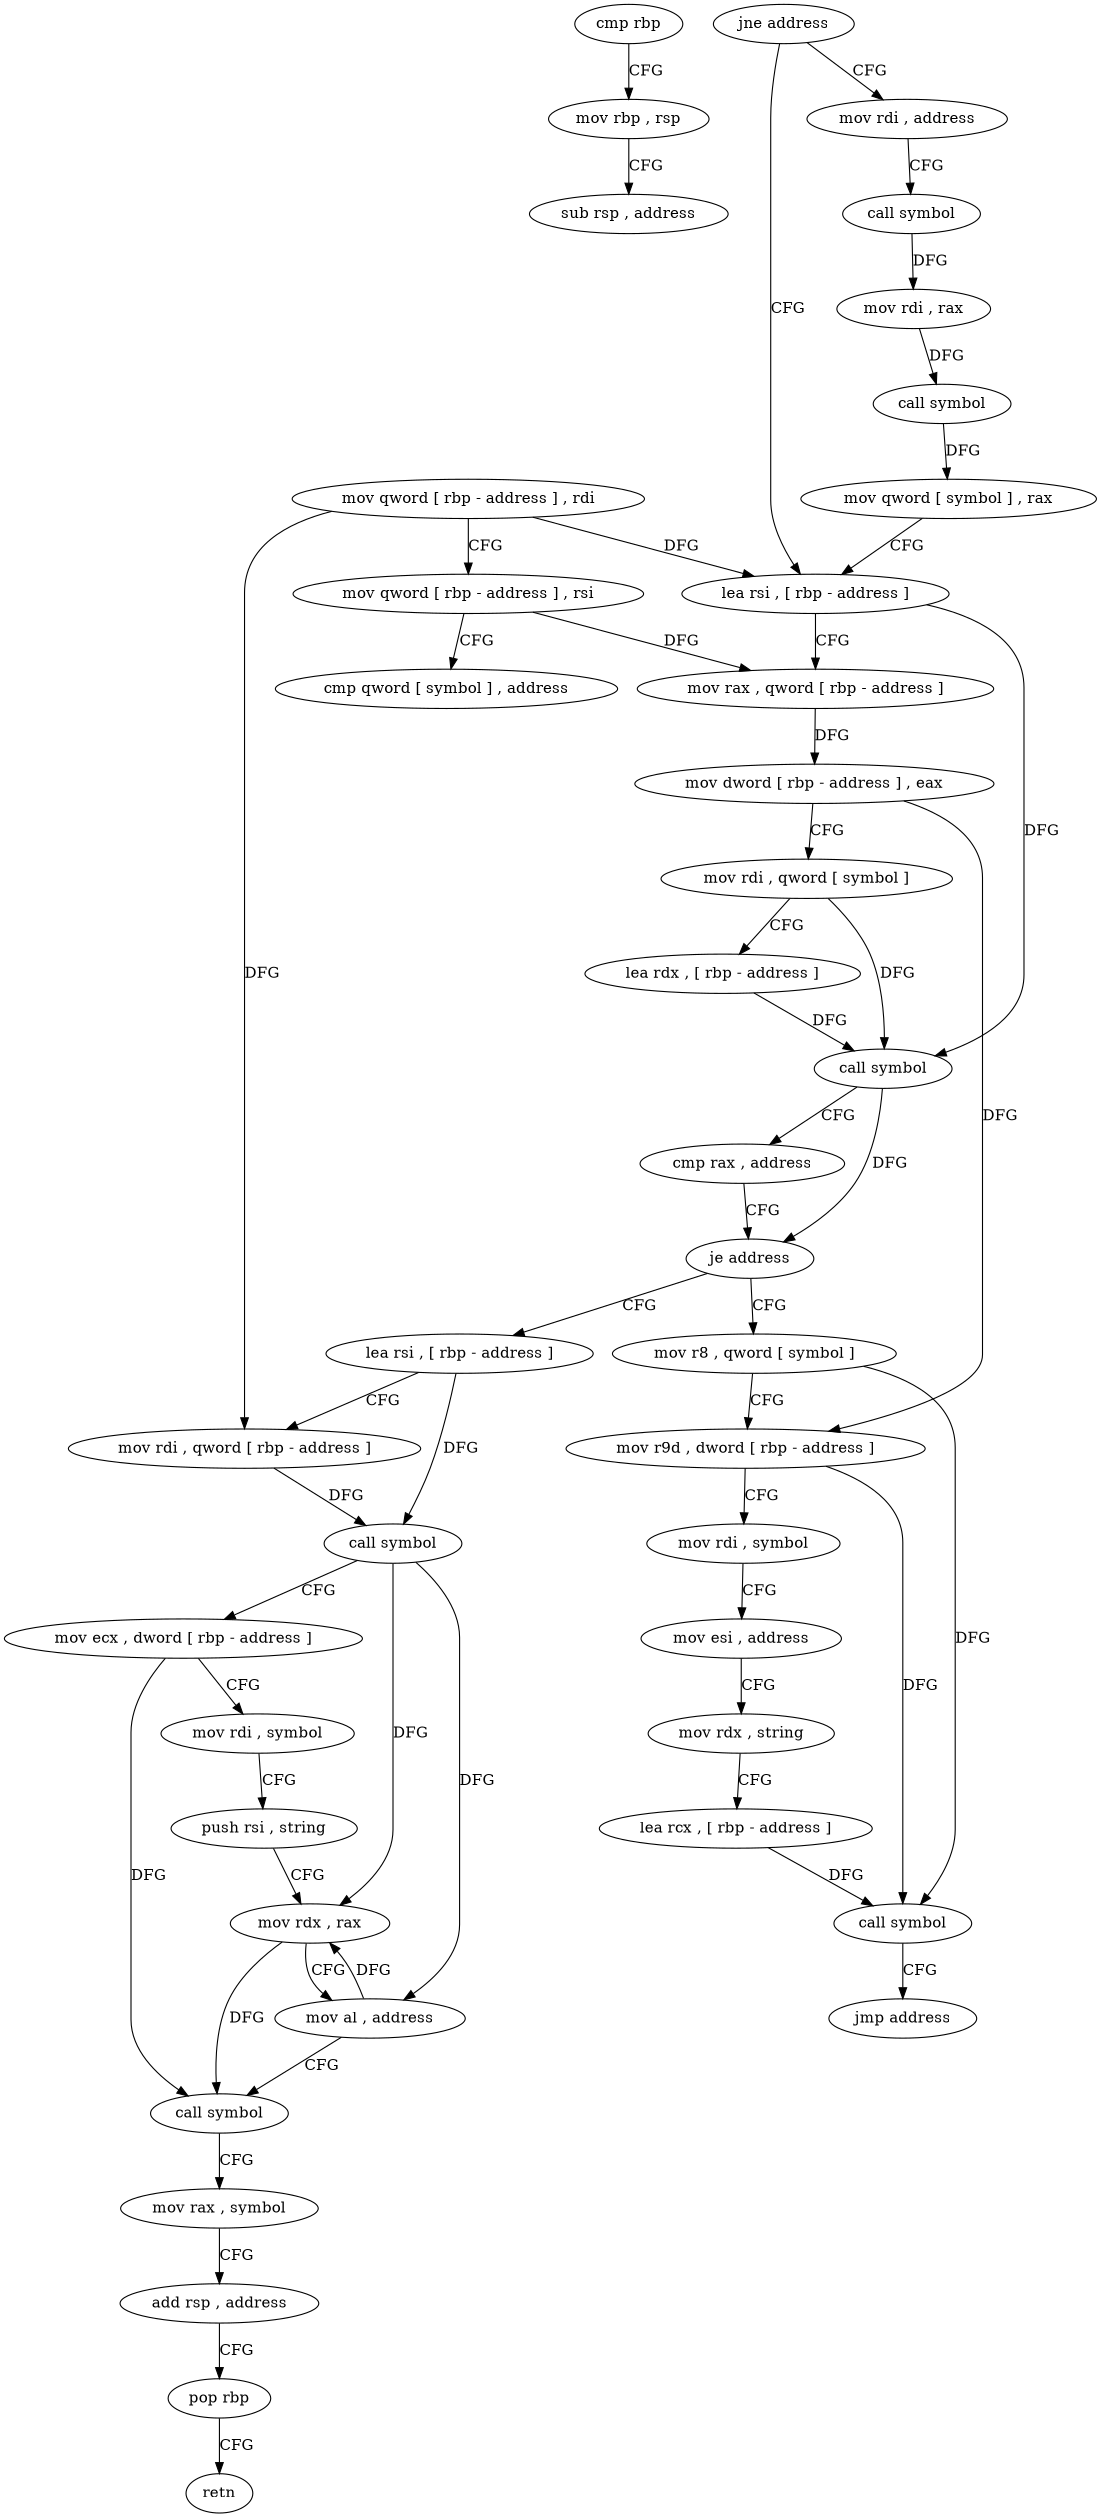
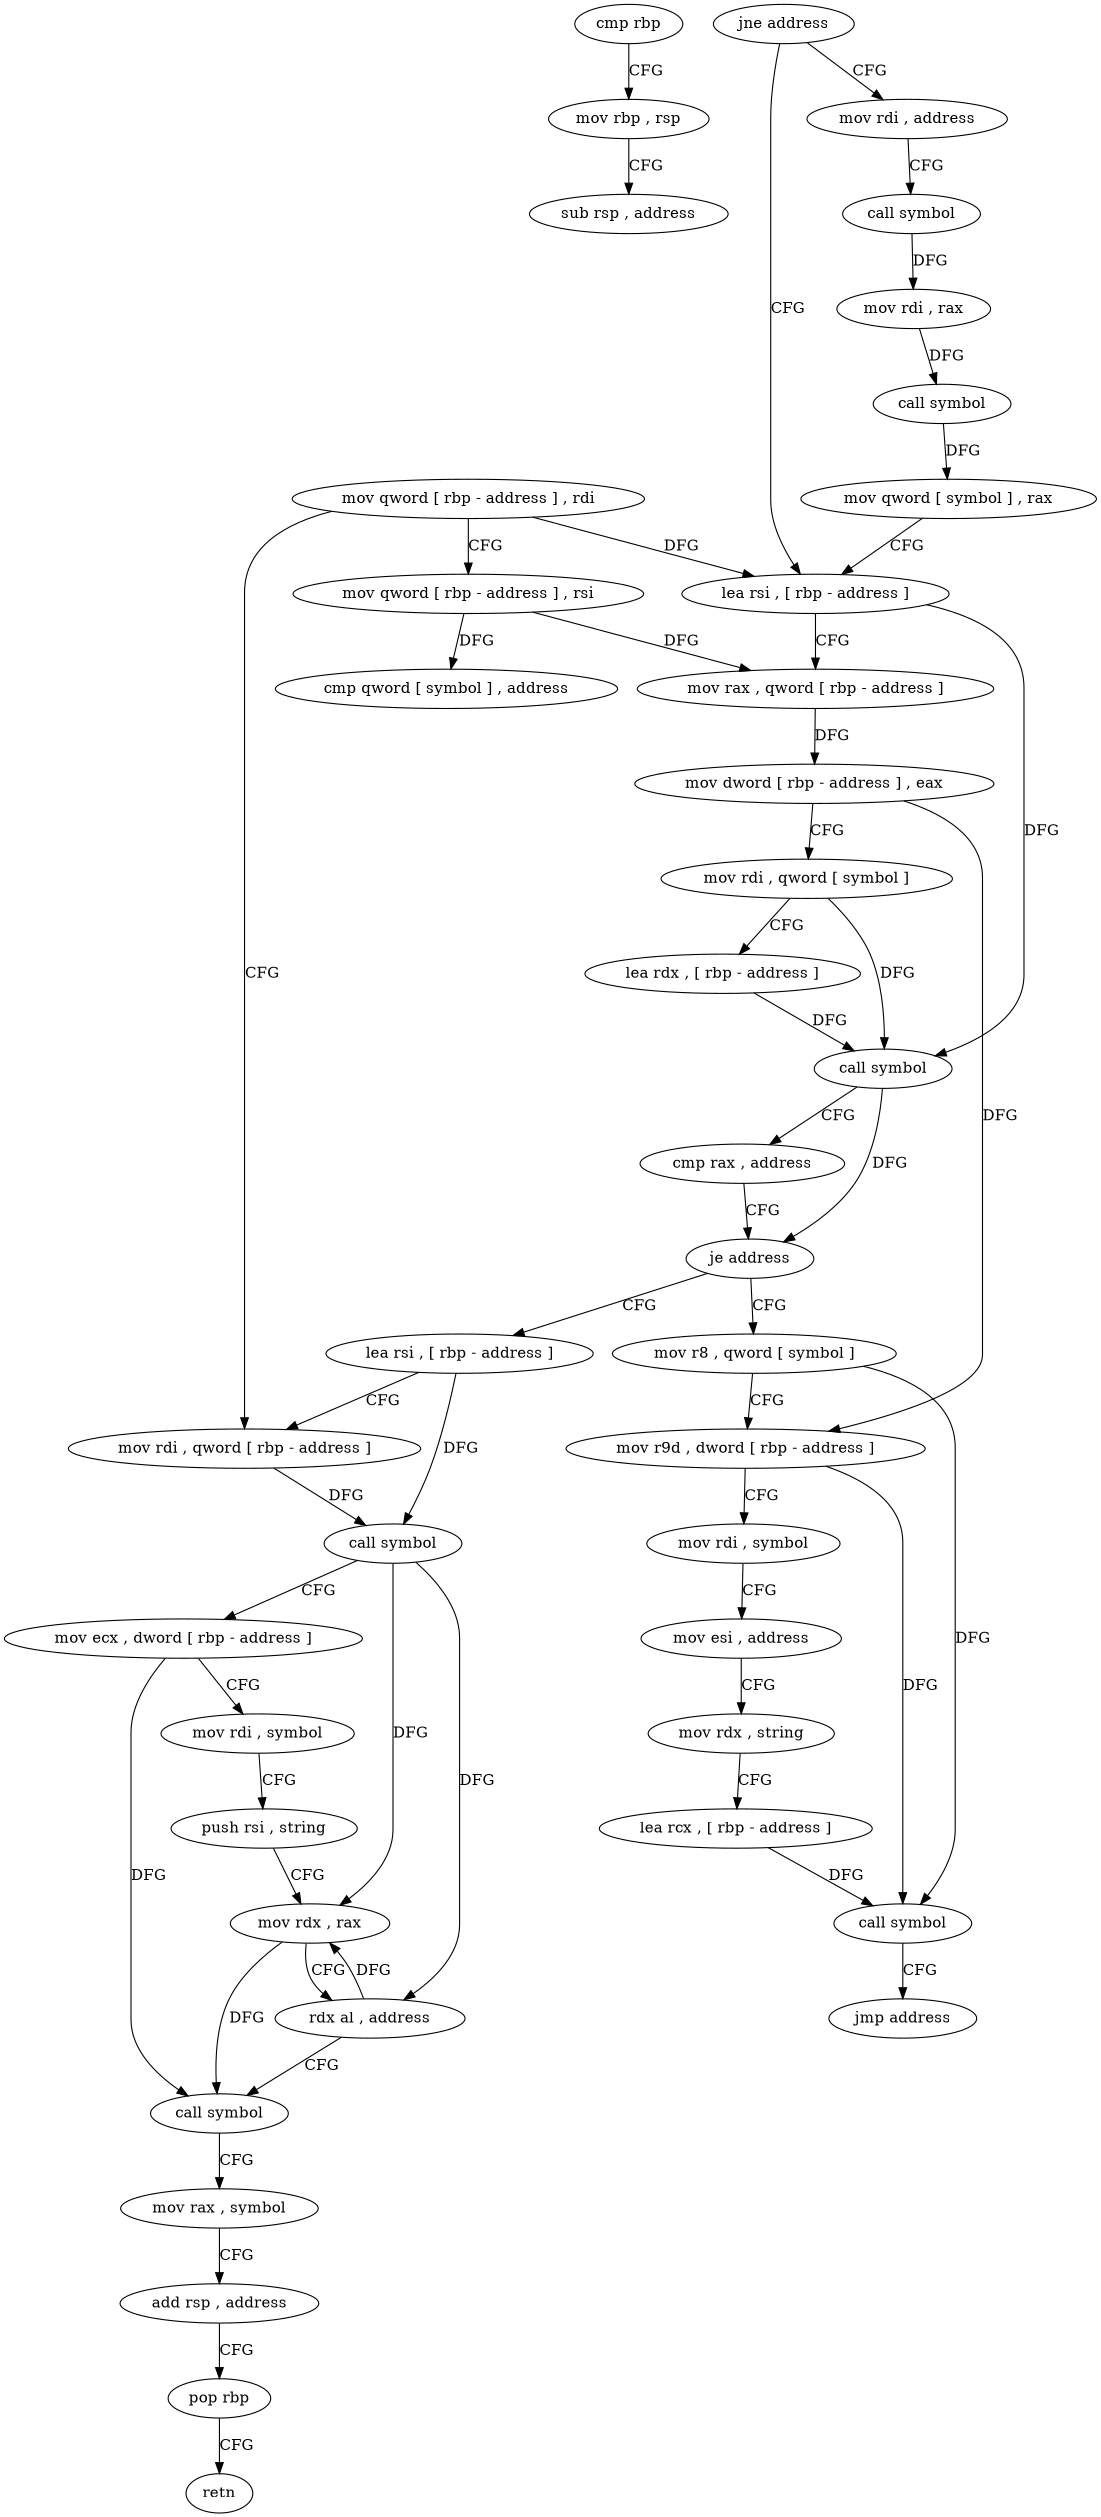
edge "mov qword [ rbp - address ] , rsi" -> "cmp qword [ symbol ] , address": label "CFG" -> "DFG"
edge "mov qword [ rbp - address ] , rdi" -> "mov rdi , qword [ rbp - address ]": label "DFG" -> "CFG"
node "mov al , address": label "mov al , address" -> "rdx al , address"
